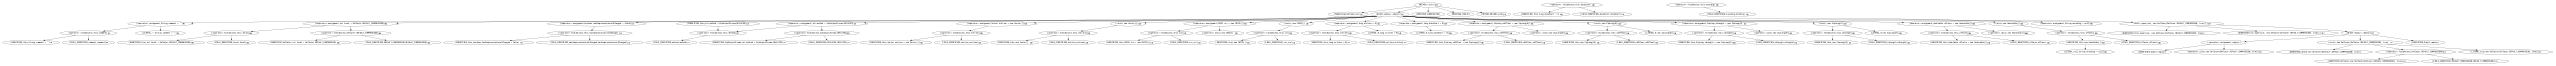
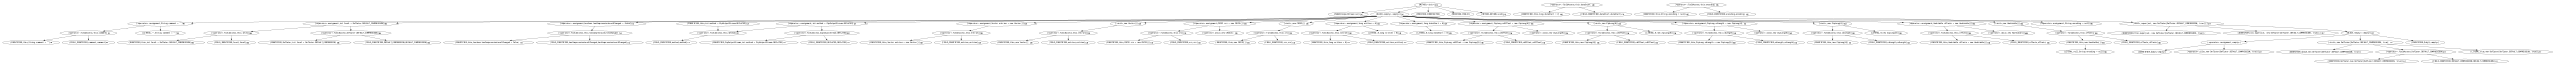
node "(IDENTIFIER,this,String encoding = null)": added
